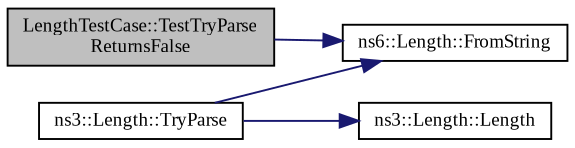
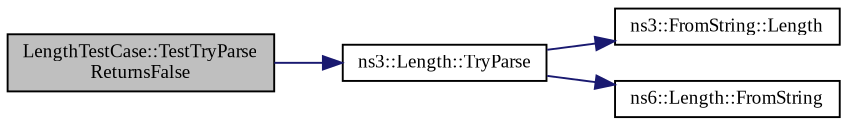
edge "LengthTestCase::TestTryParse ReturnsFalse" -> "ns6::Length::FromString": now "LengthTestCase::TestTryParse ReturnsFalse" -> "ns3::Length::TryParse"
node "ns3::Length::Length": label "ns3::Length::Length" -> "ns3::FromString::Length"
